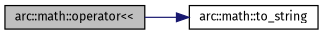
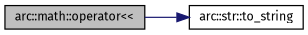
node "arc::math::to_string": label "arc::math::to_string" -> "arc::str::to_string"
